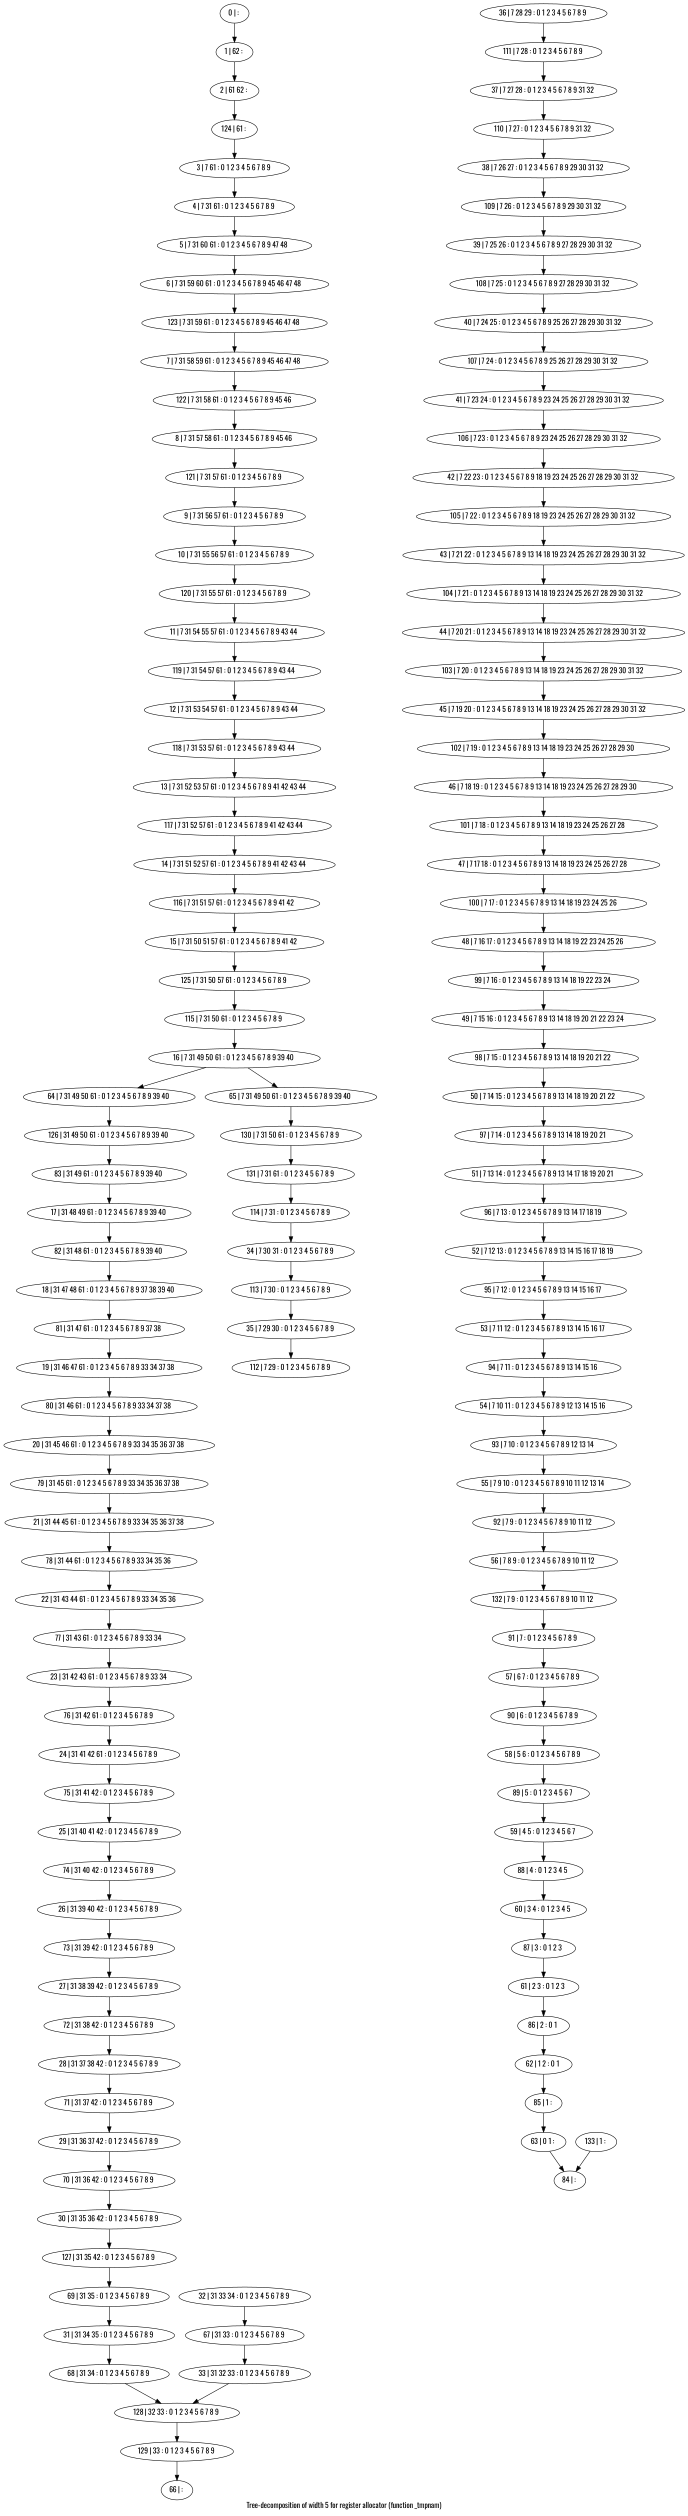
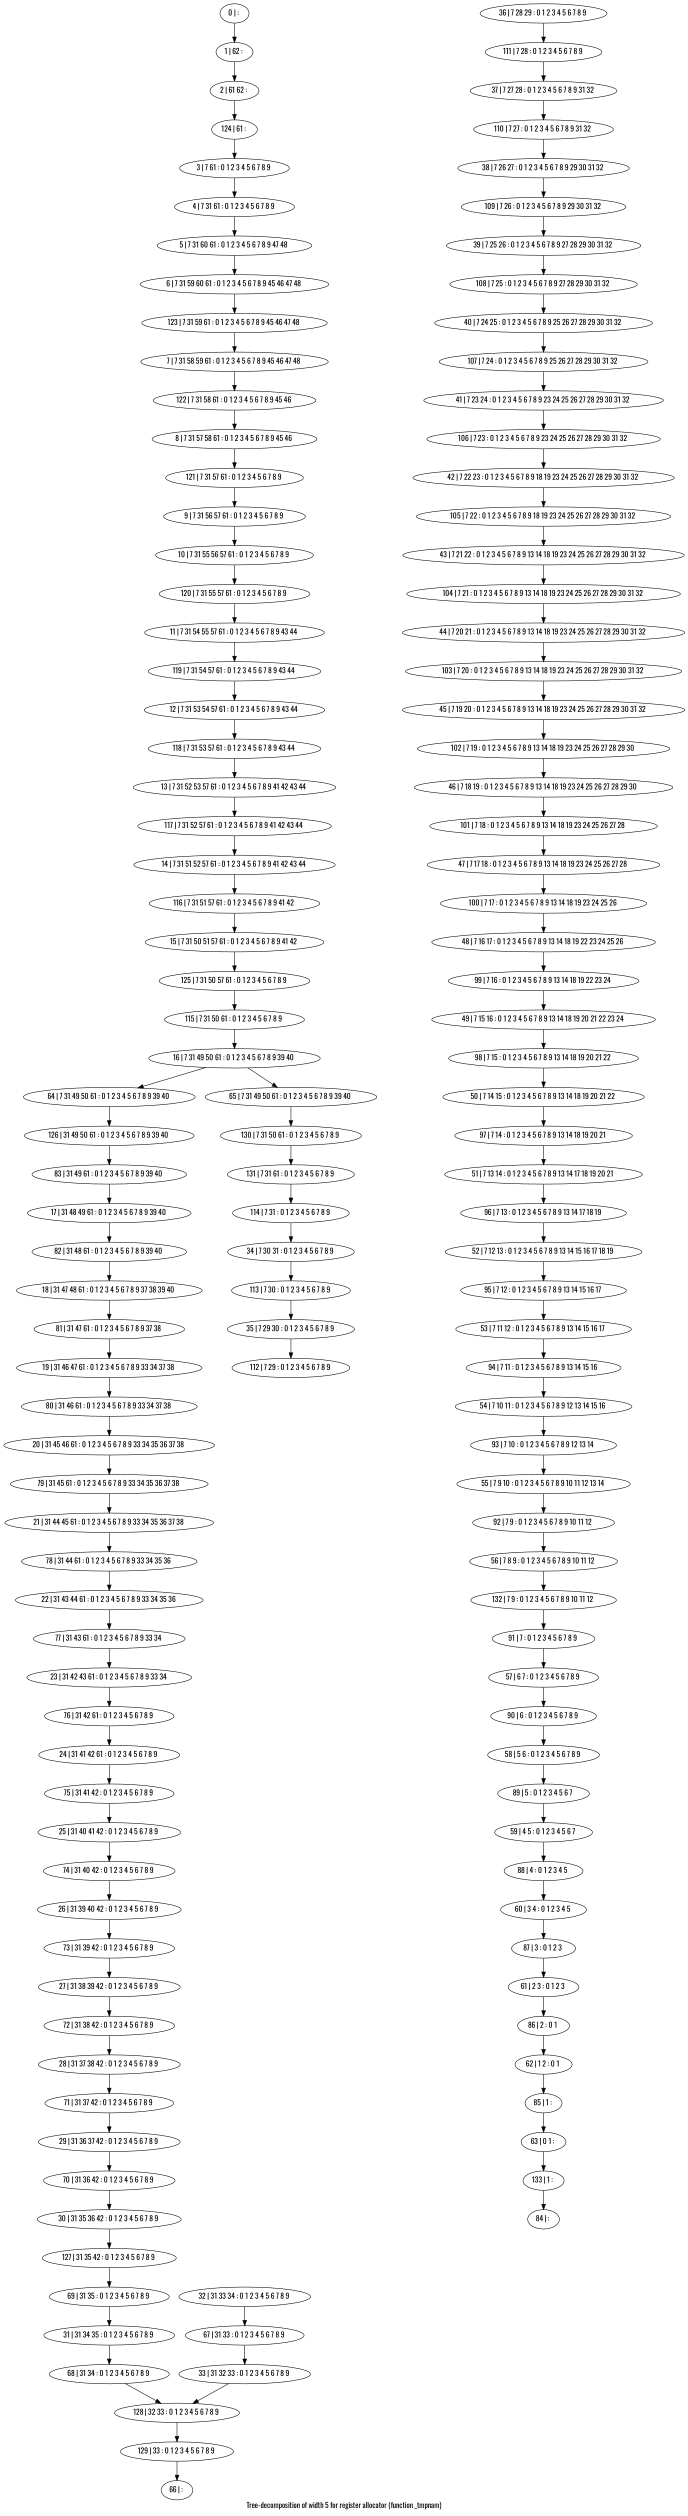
edge "63 | 0 1 :" -> "84 | :": now "63 | 0 1 :" -> "133 | 1 :"
